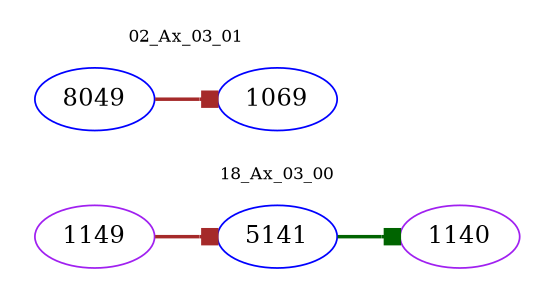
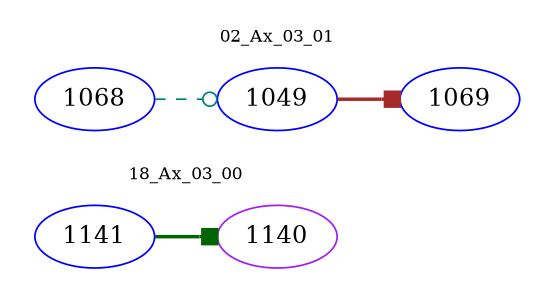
node "1068": added
node "8049": label "8049" -> "1049"
node "1149": removed
node "5141": label "5141" -> "1141"
